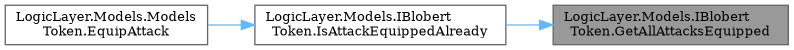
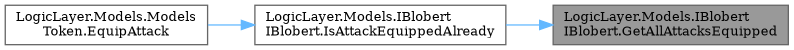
node "LogicLayer.Models.IBlobert Token.IsAttackEquippedAlready": label "LogicLayer.Models.IBlobert Token.IsAttackEquippedAlready" -> "LogicLayer.Models.IBlobert IBlobert.IsAttackEquippedAlready"
node "LogicLayer.Models.IBlobert Token.GetAllAttacksEquipped": label "LogicLayer.Models.IBlobert Token.GetAllAttacksEquipped" -> "LogicLayer.Models.IBlobert IBlobert.GetAllAttacksEquipped"
